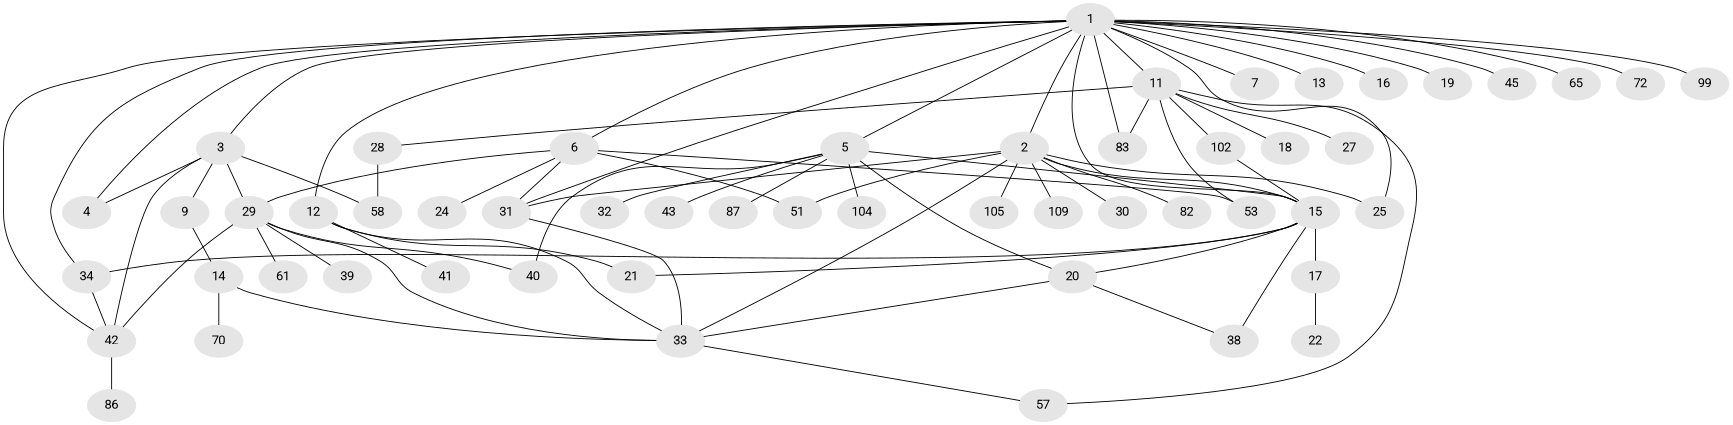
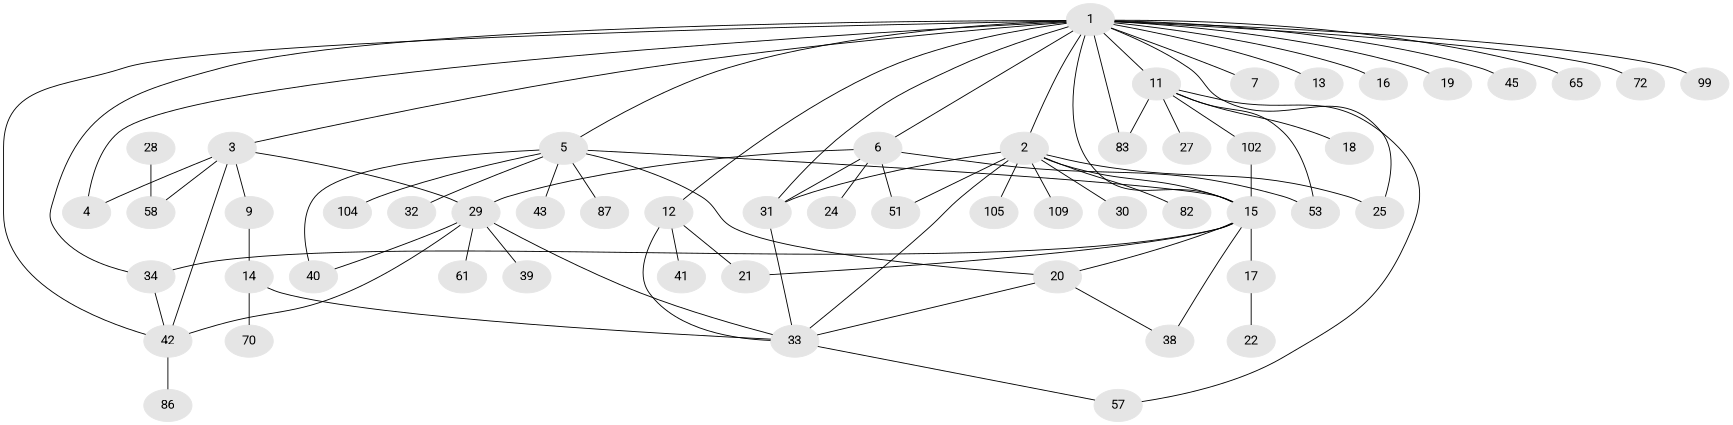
edge "11" -- "28": removed
